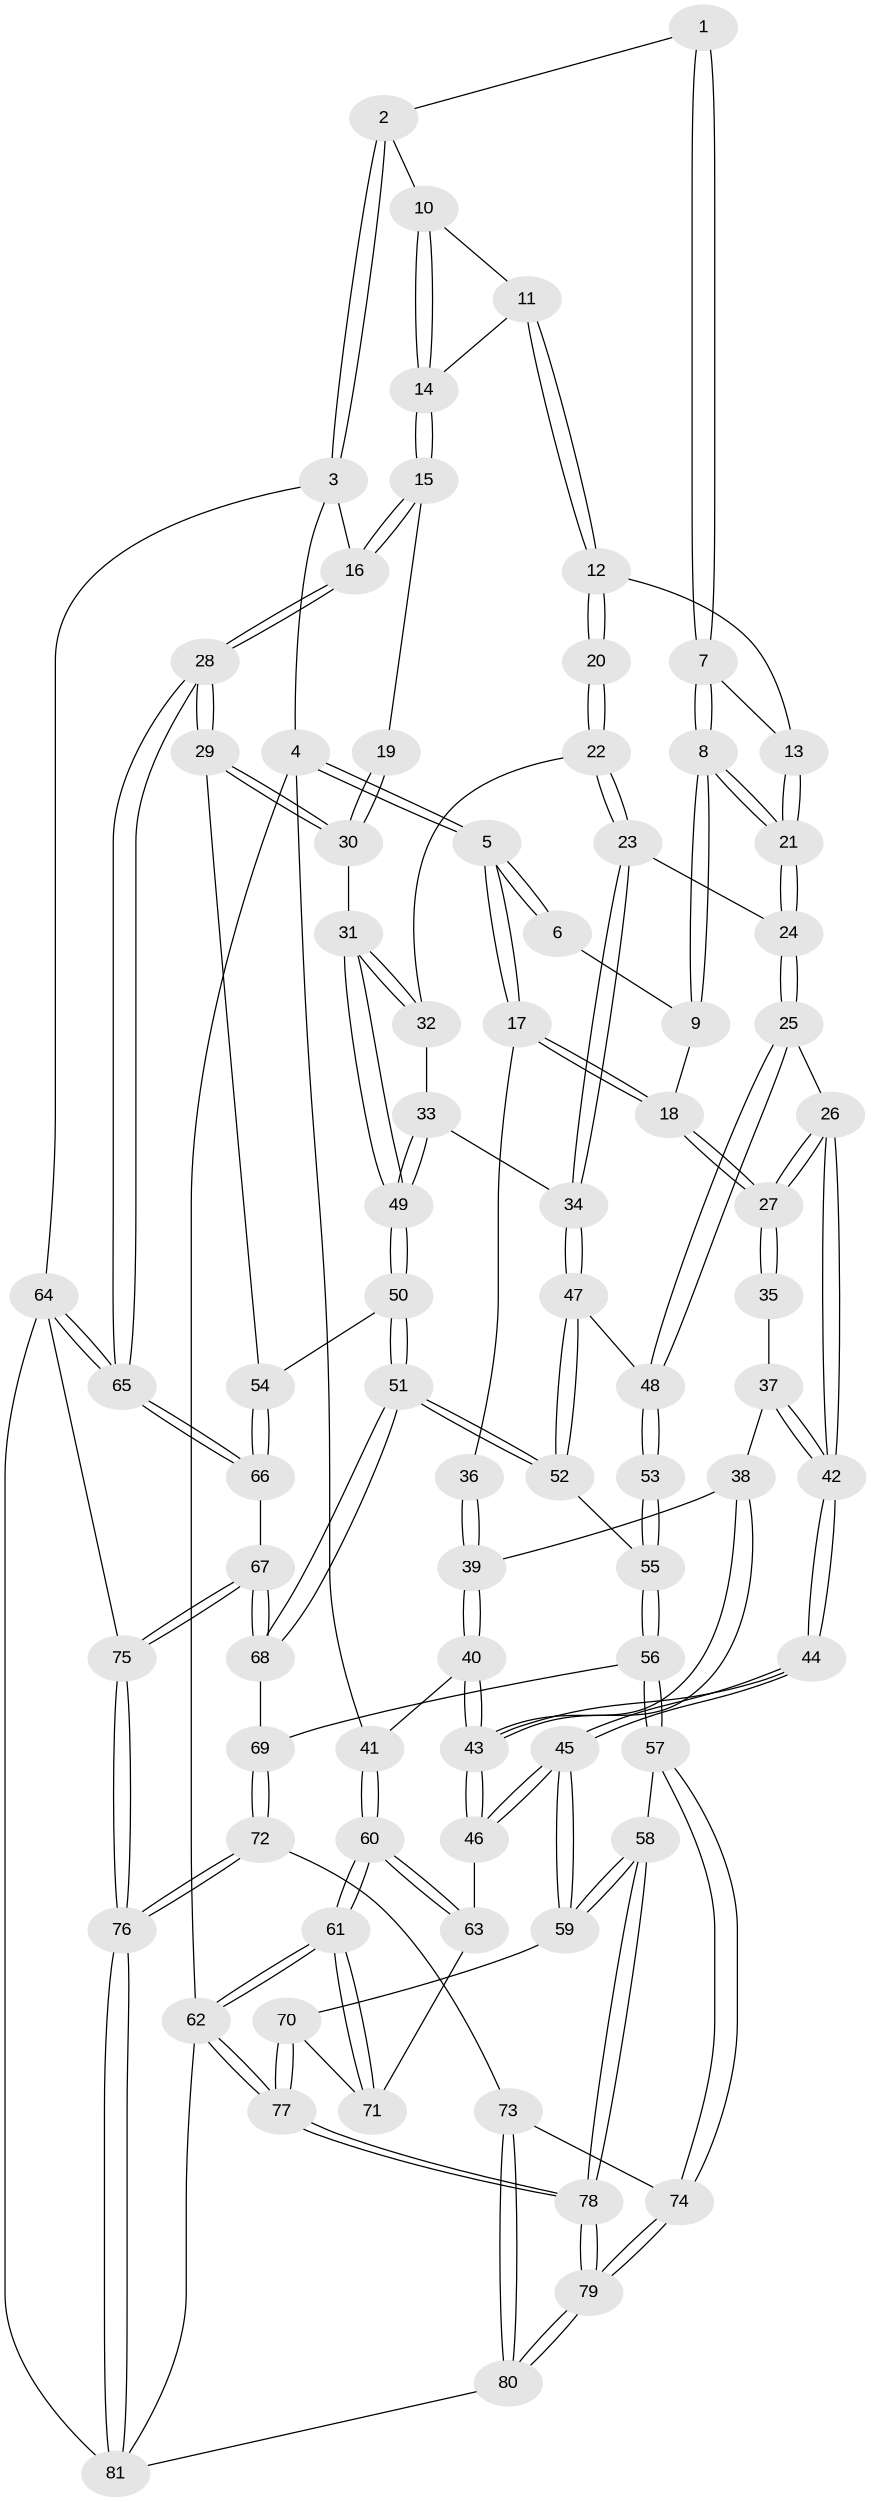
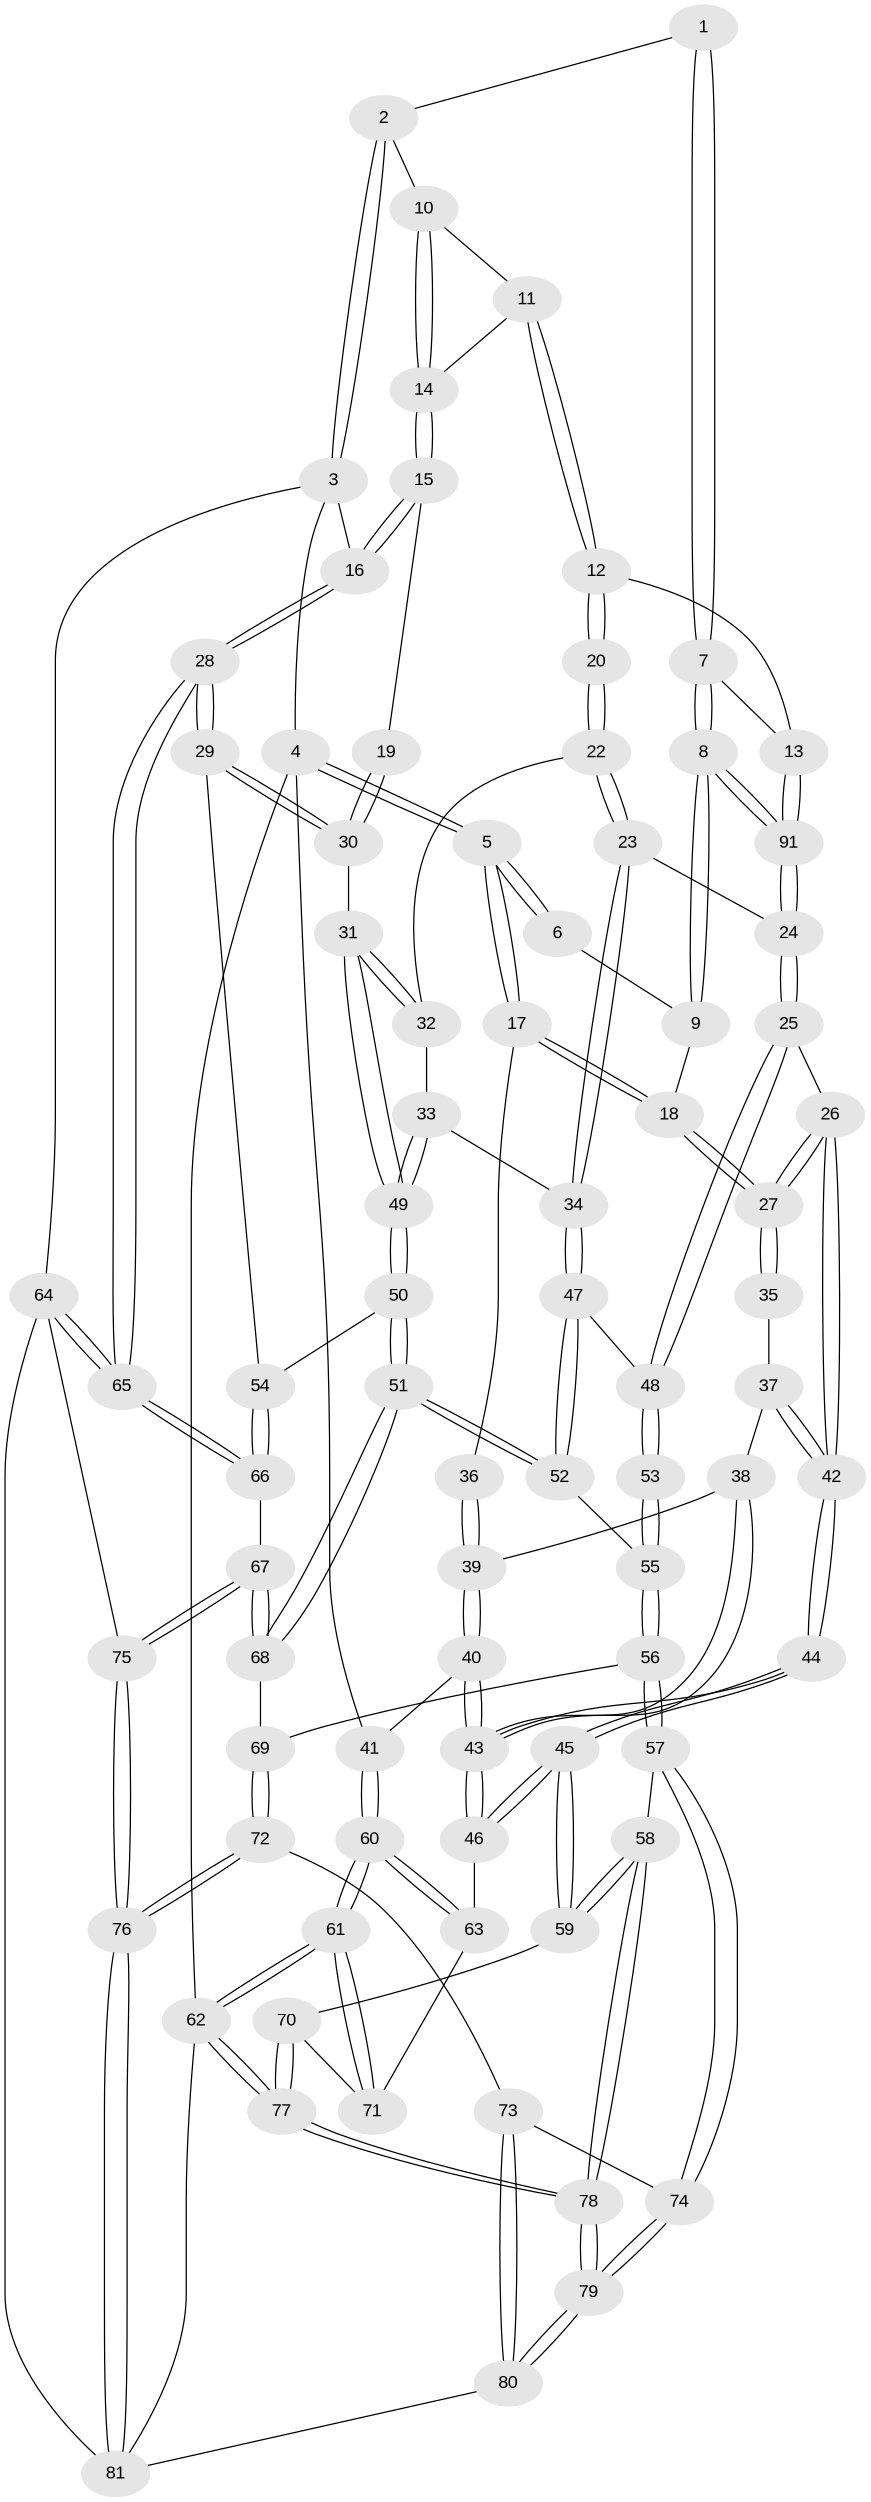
node "21": label "21" -> "91"
